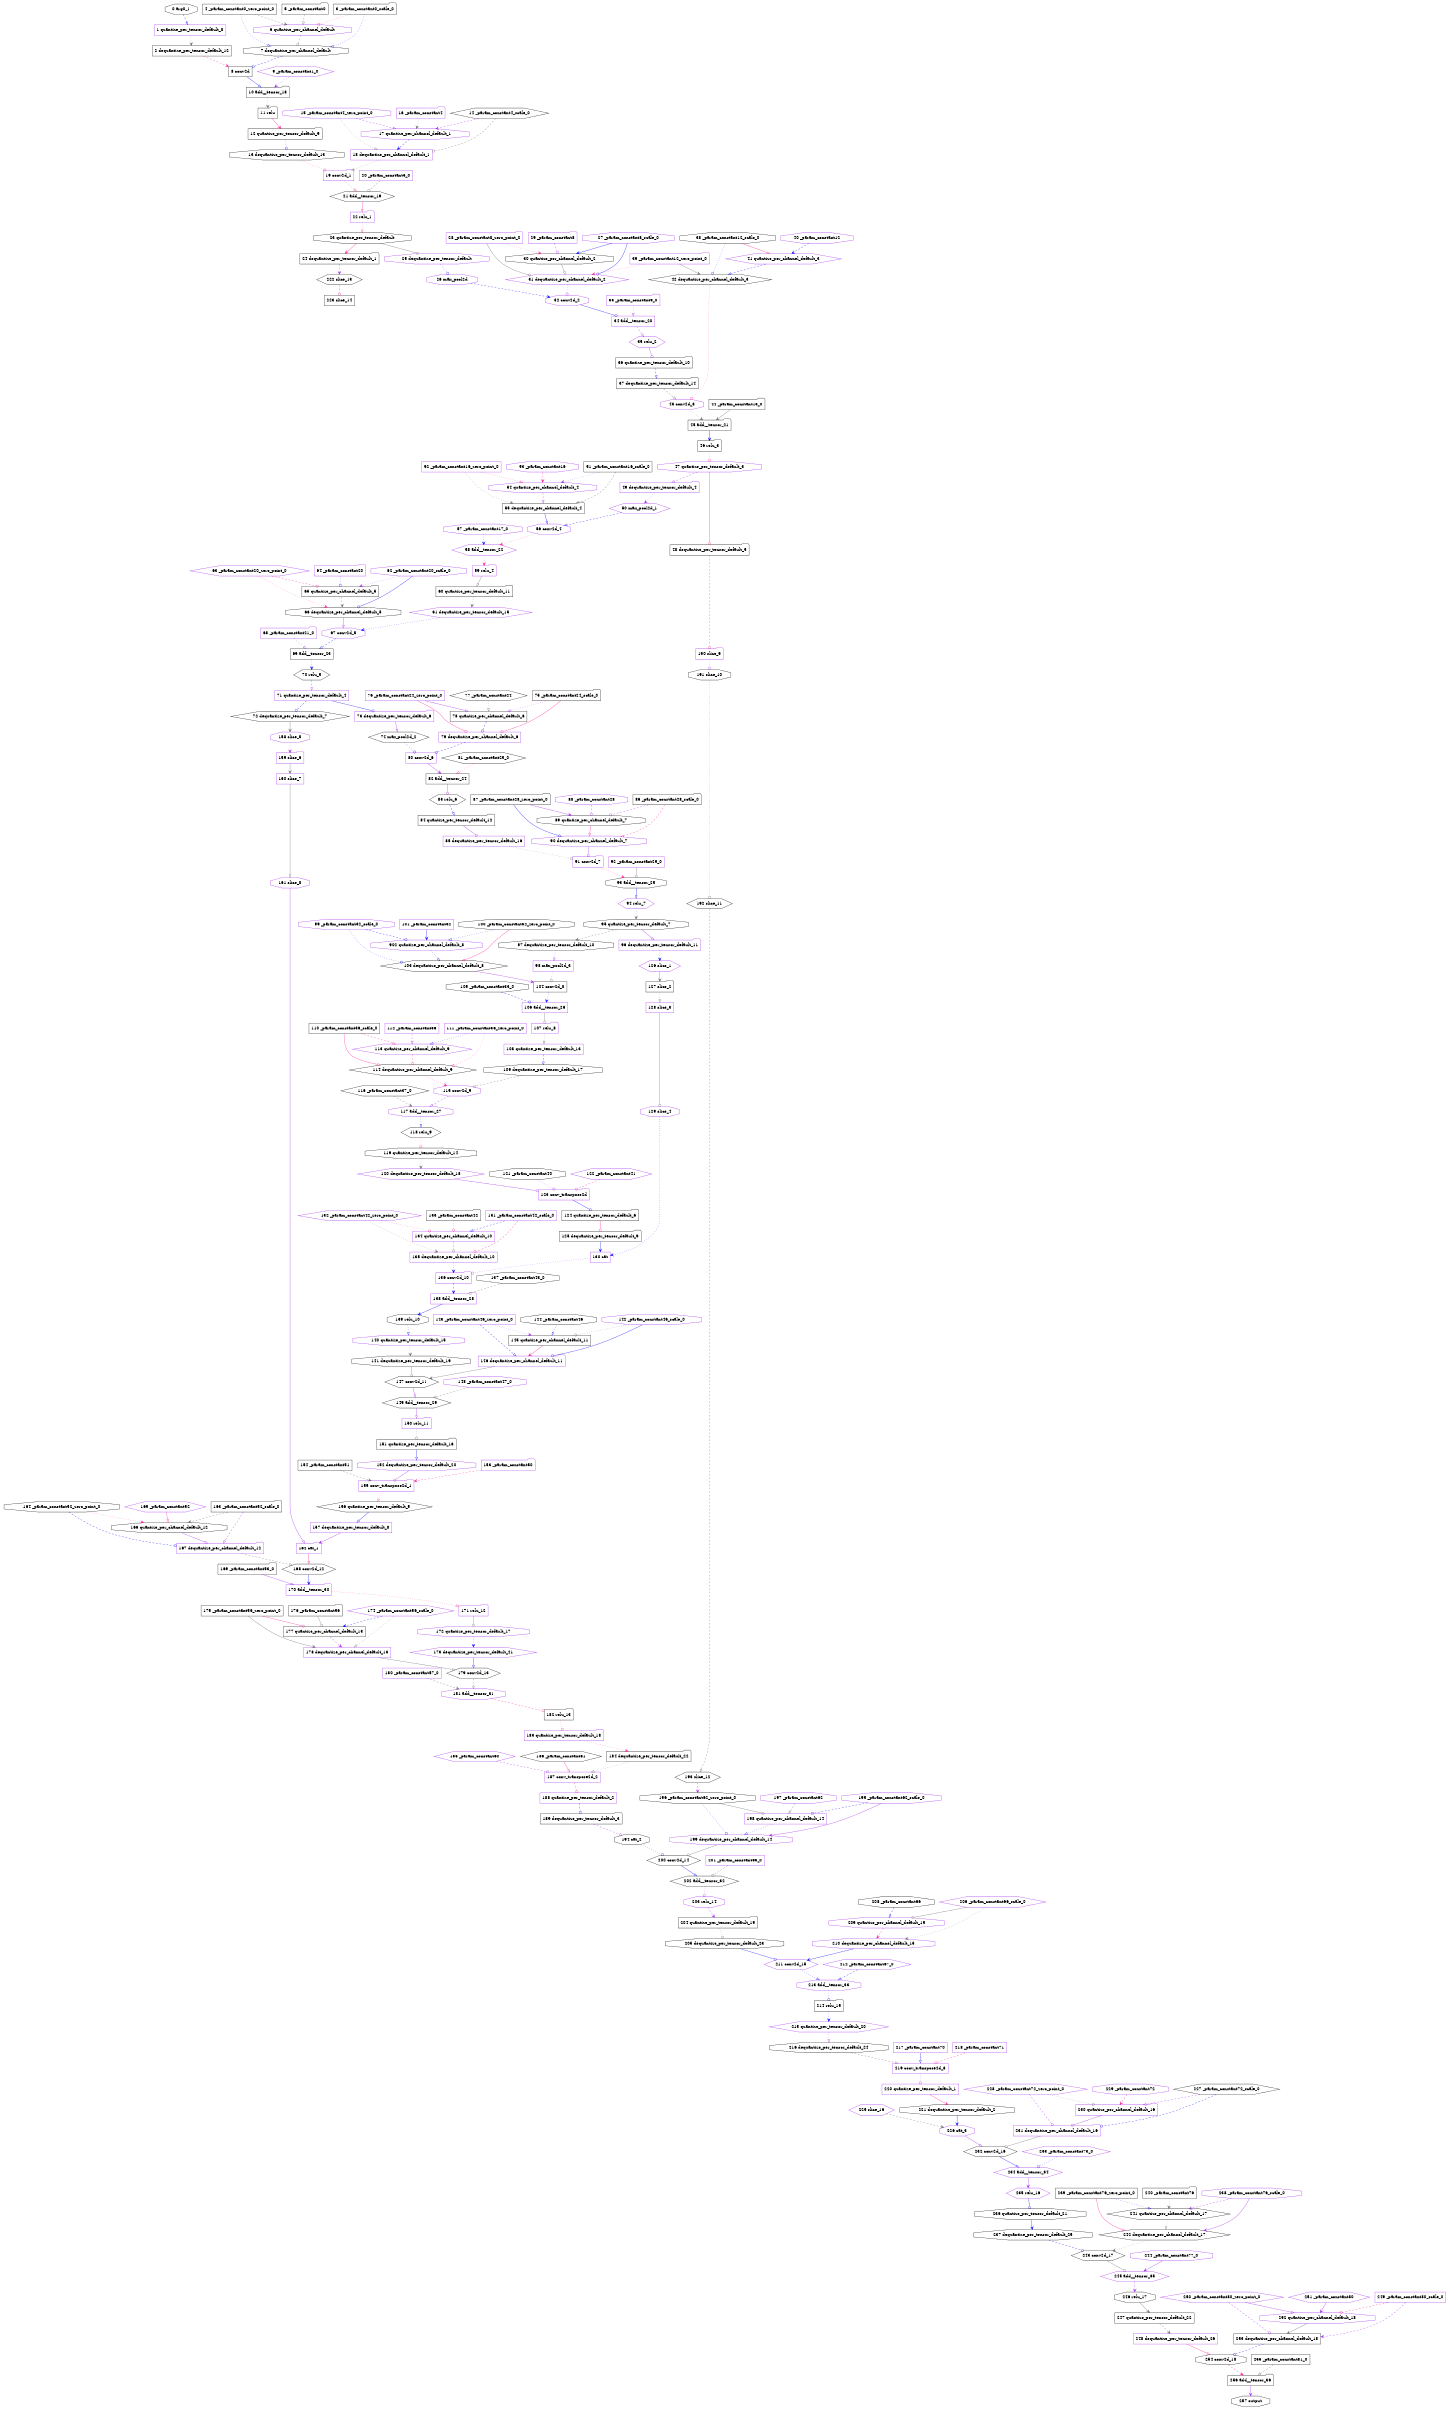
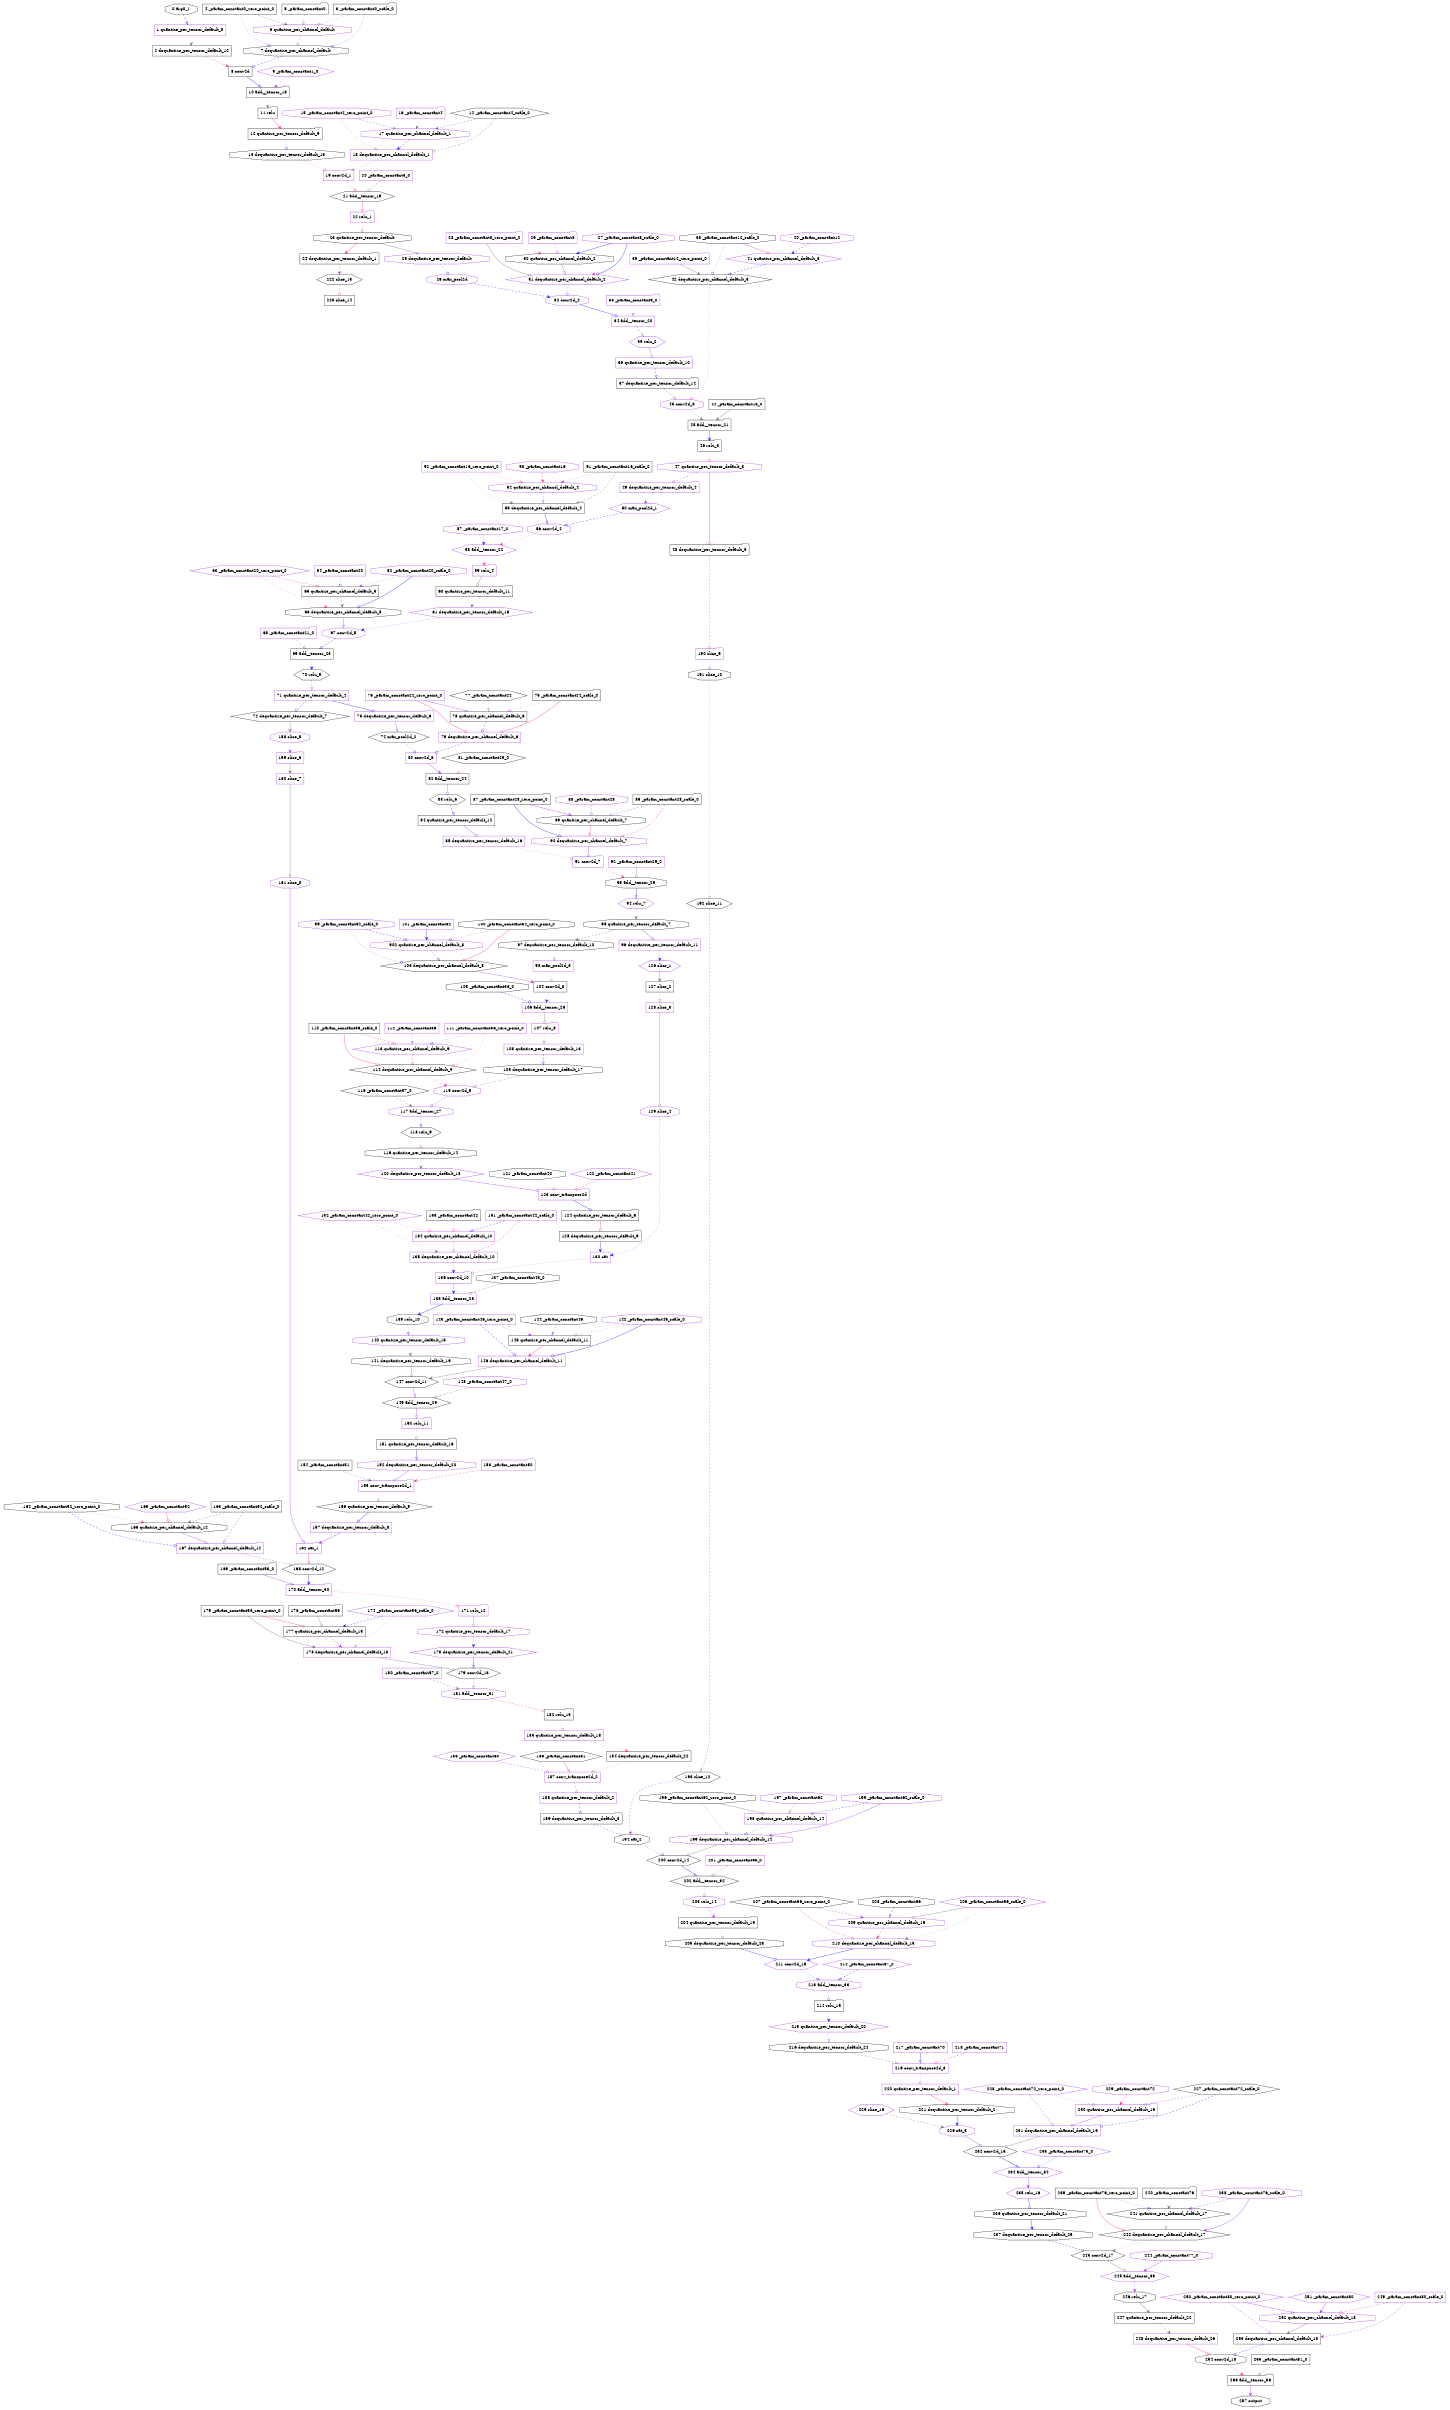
node "36 quantize_per_tensor_default_10": color black -> purple
edge "193 slice_12" -> "196 _param_constant62_zero_point_0": now "193 slice_12" -> "194 cat_2"
node "207 _param_constant66_zero_point_0": added
